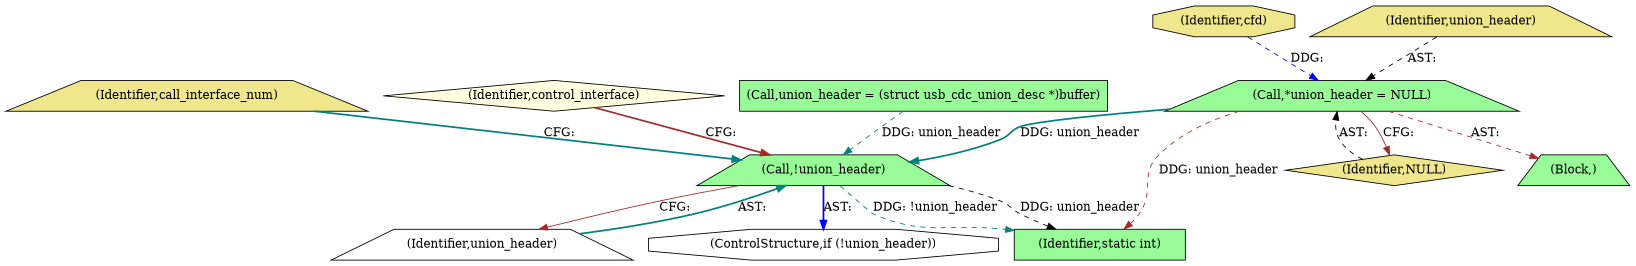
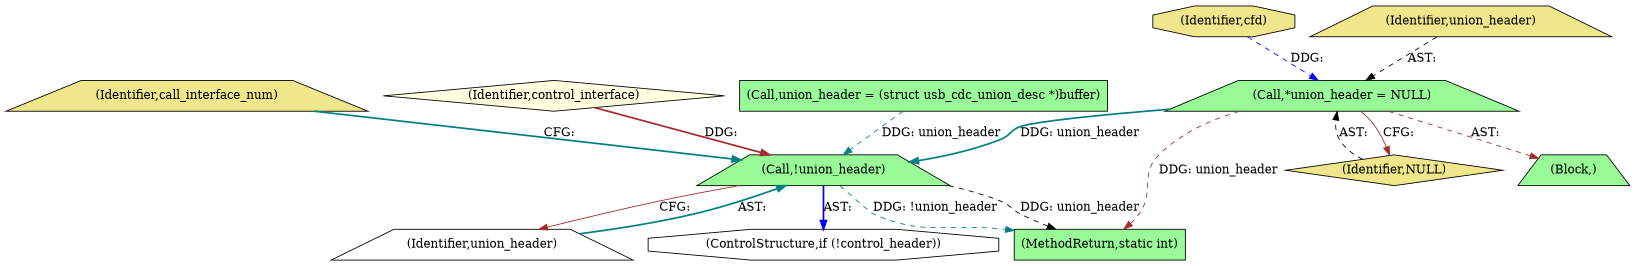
edge "(Identifier,control_interface)" -> "(Call,!union_header)": label "CFG: " -> "DDG: "
node "(ControlStructure,if (!union_header))": label "(ControlStructure,if (!union_header))" -> "(ControlStructure,if (!control_header))"
node "(Identifier,static int)": label "(Identifier,static int)" -> "(MethodReturn,static int)"
